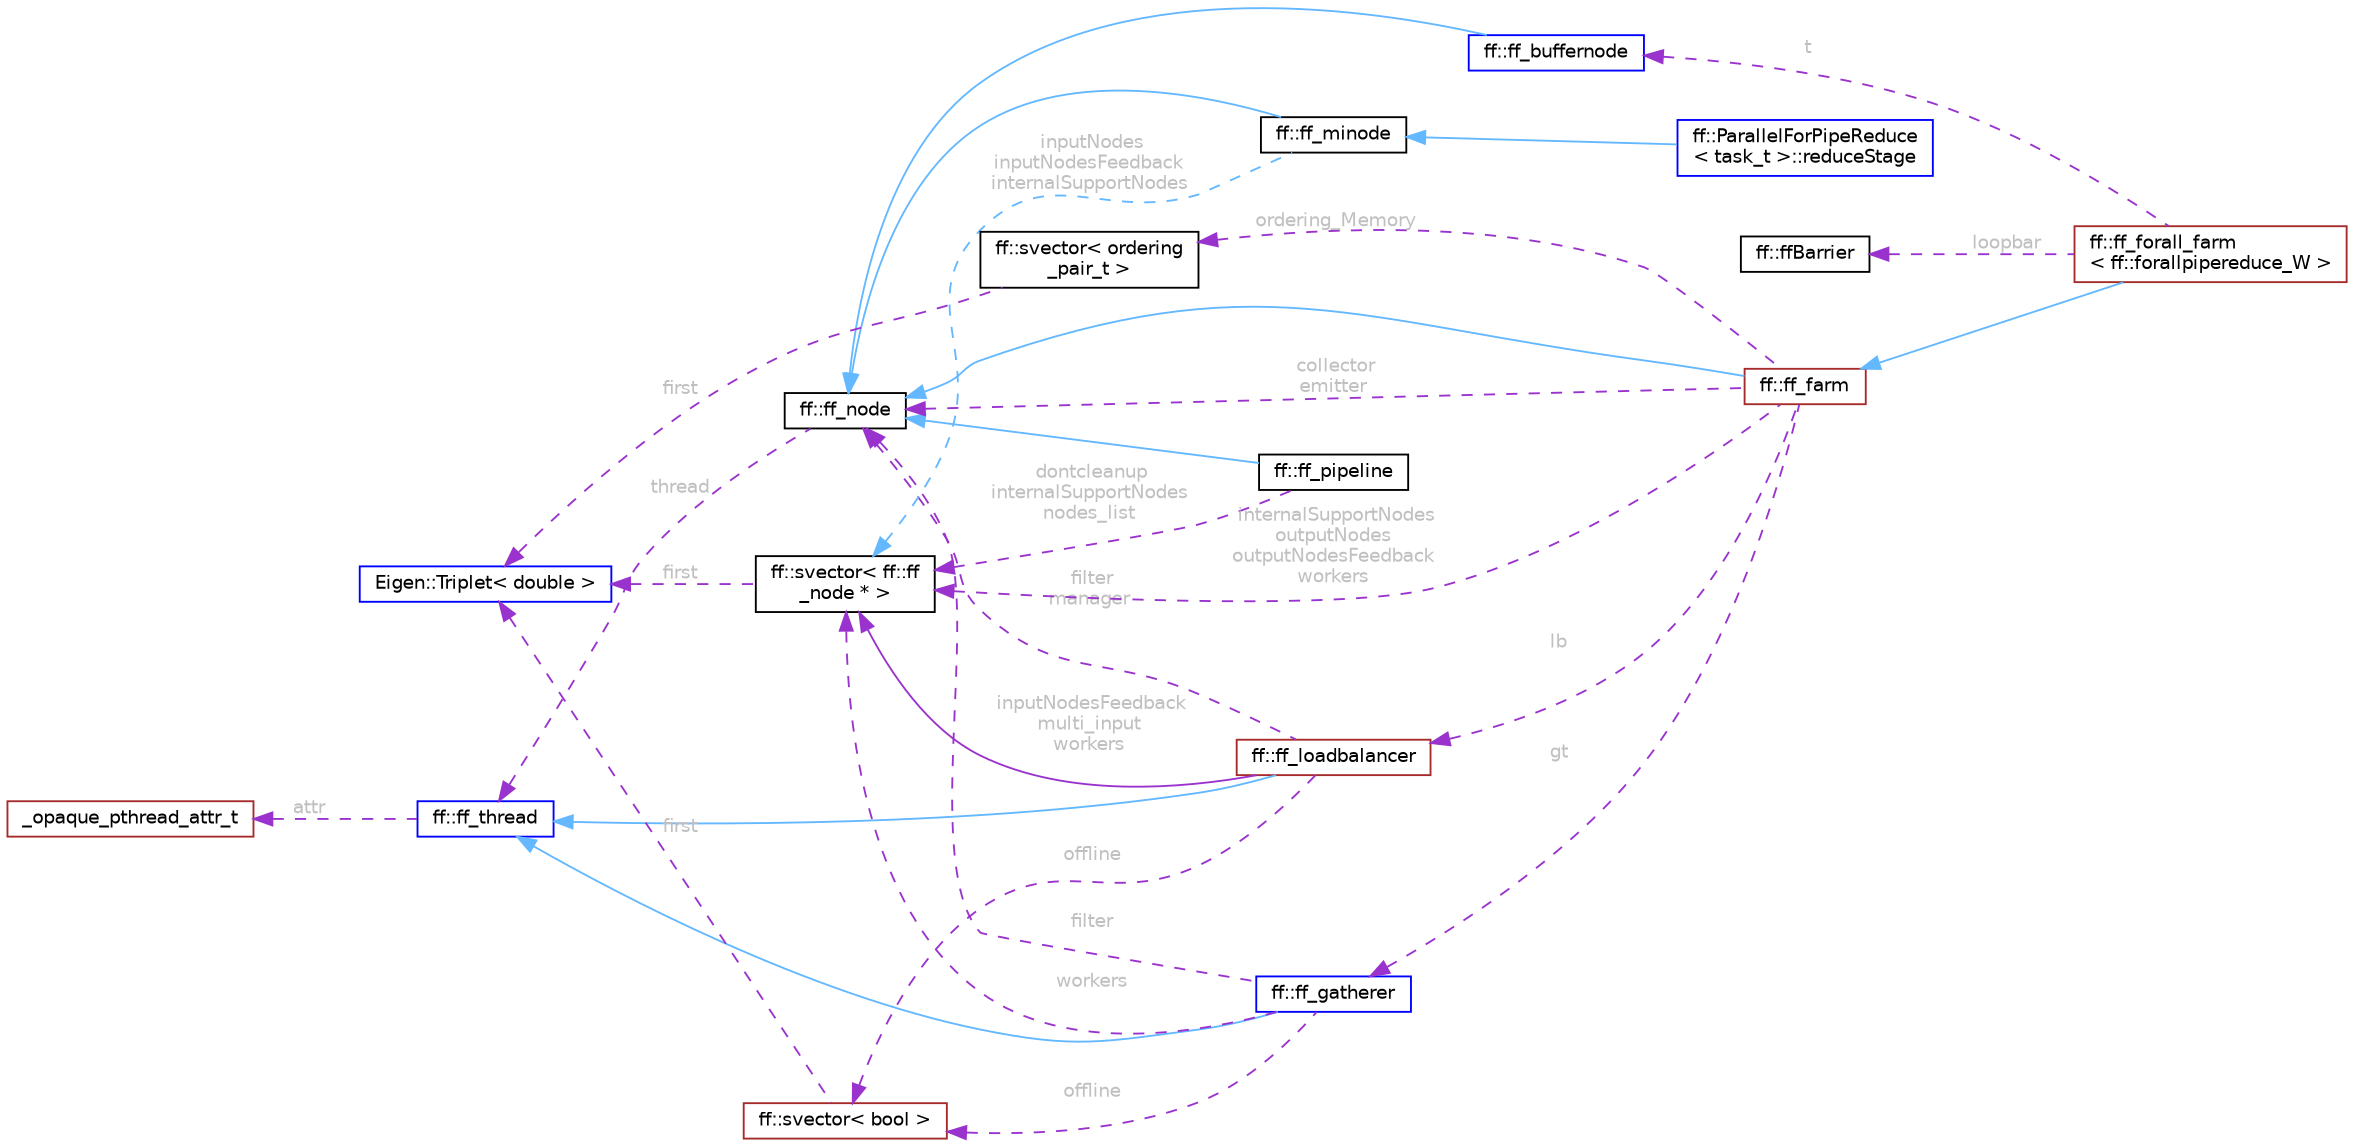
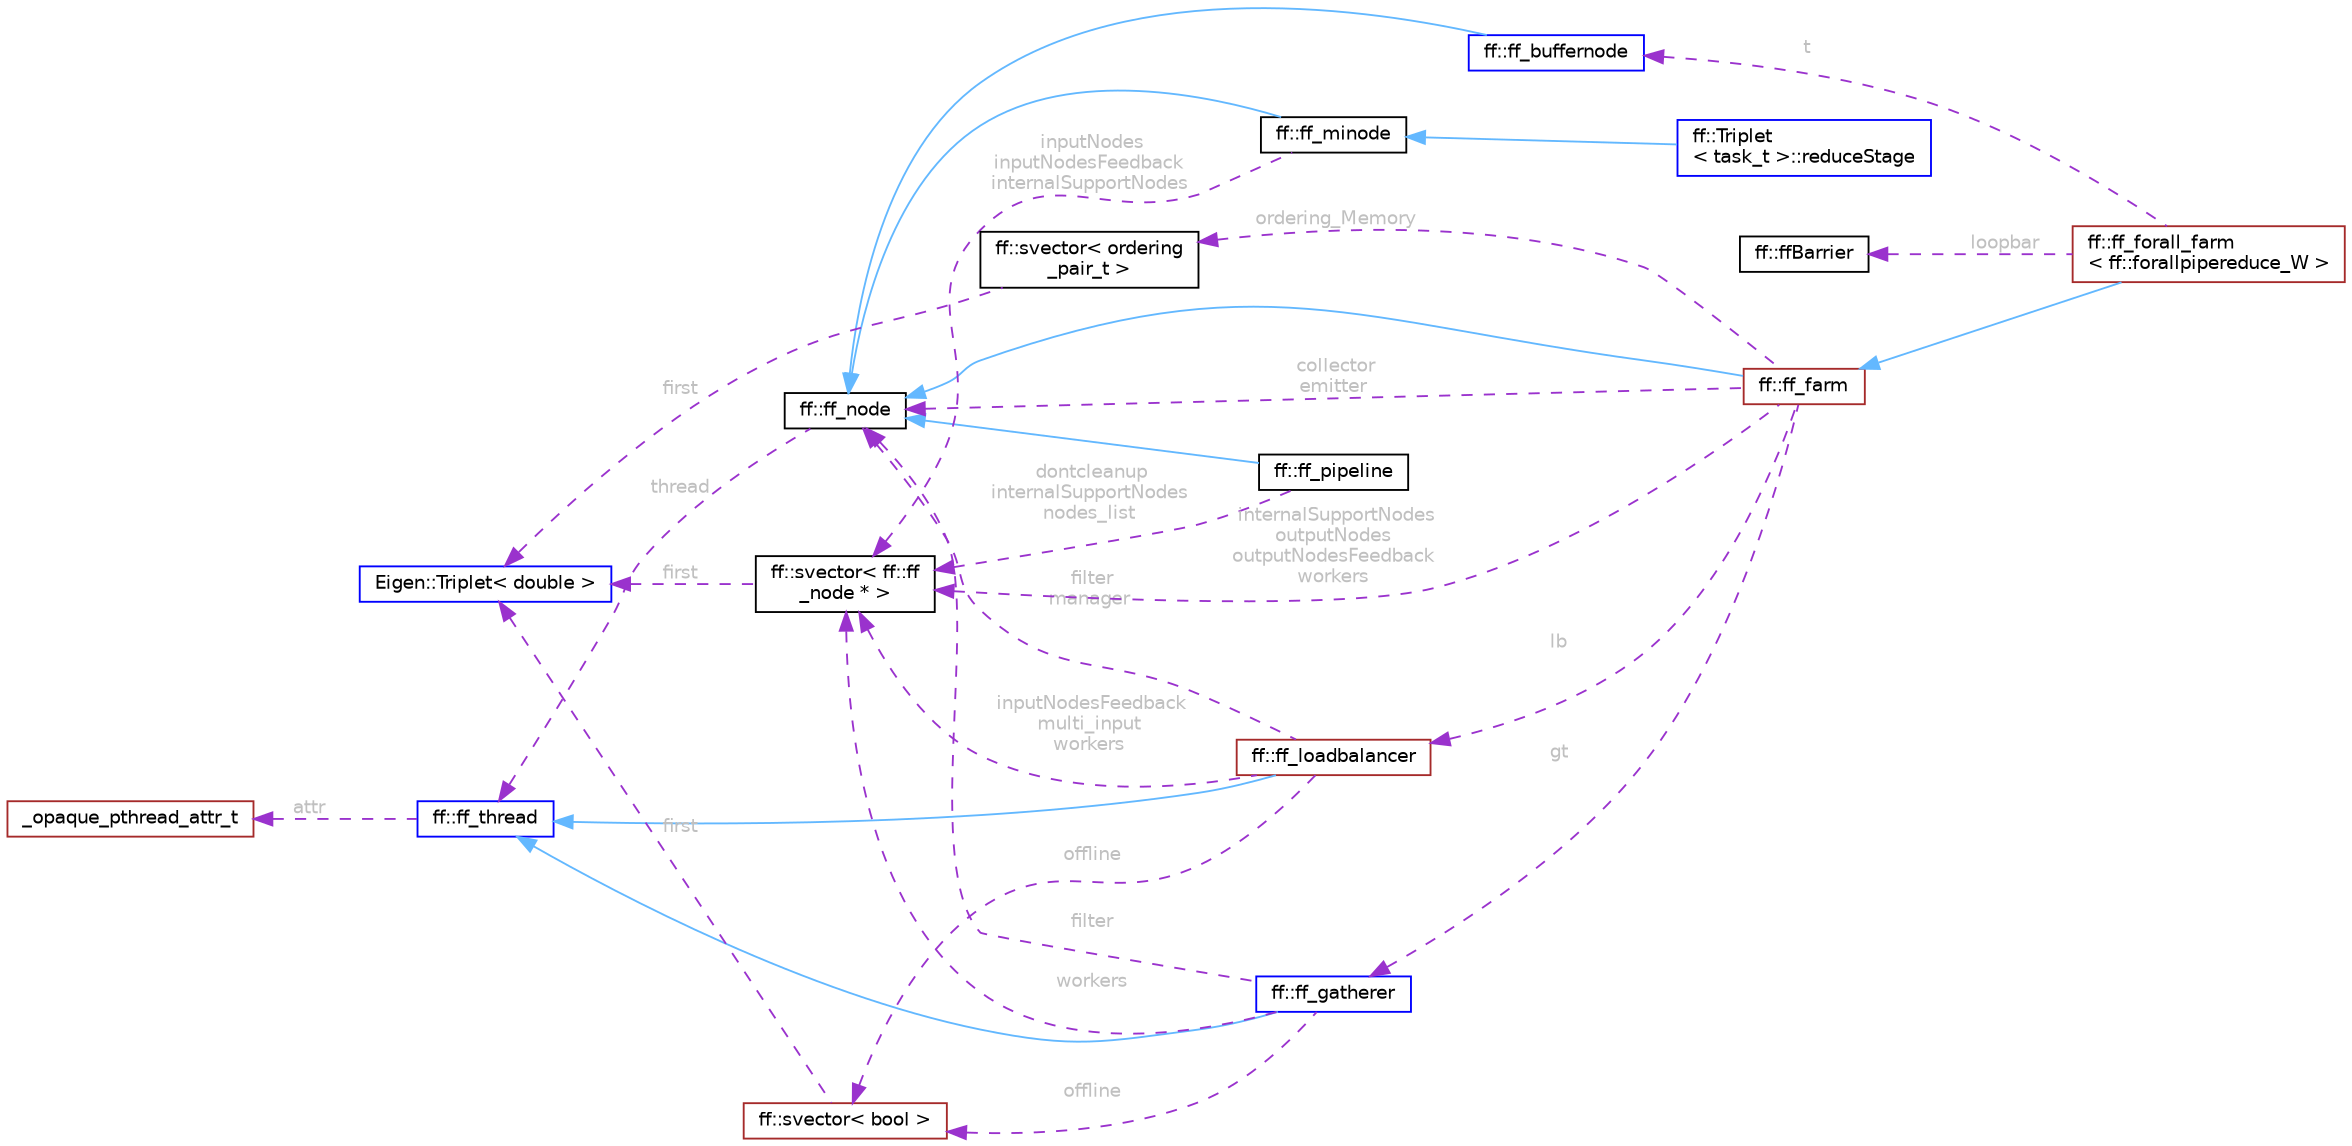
node "ff::ParallelForPipeReduce < task_t >::reduceStage": label "ff::ParallelForPipeReduce < task_t >::reduceStage" -> "ff::Triplet < task_t >::reduceStage"
edge "ff::ff_minode" -> "ff::svector< ff::ff _node * >": color steelblue1 -> darkorchid3
edge "ff::ff_loadbalancer" -> "ff::svector< ff::ff _node * >": style solid -> dashed
